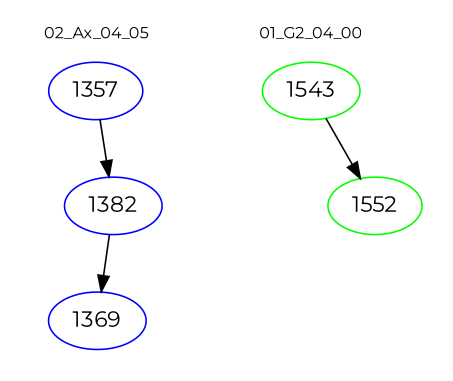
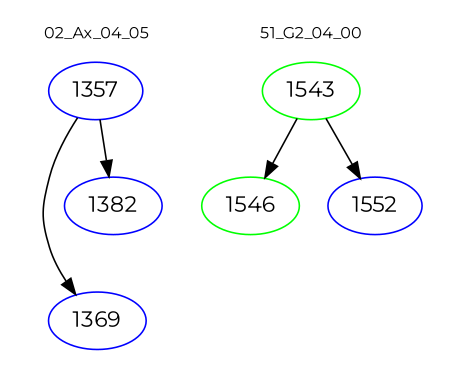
cluster "01_G2_04_00": label "01_G2_04_00" -> "51_G2_04_00"
node "1546": added
node "1552": color green -> blue
edge "1382" -> "1369": now "1357" -> "1369"
